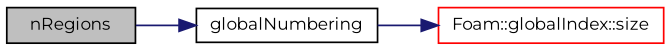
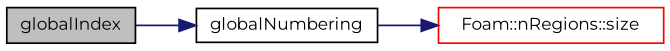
node "nRegions": label "nRegions" -> "globalIndex"
node "Foam::globalIndex::size": label "Foam::globalIndex::size" -> "Foam::nRegions::size"
